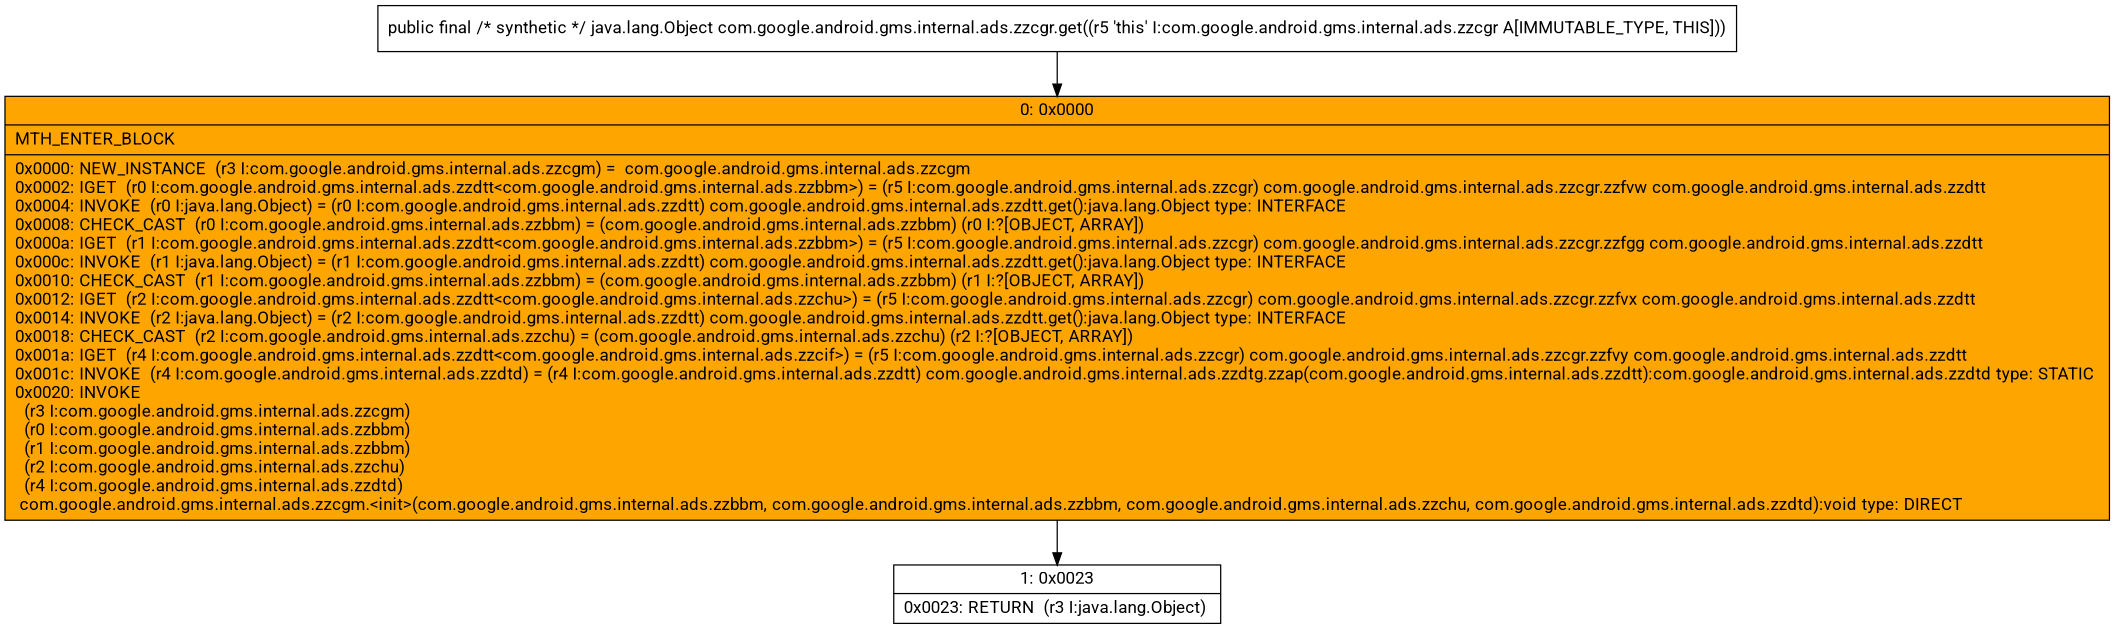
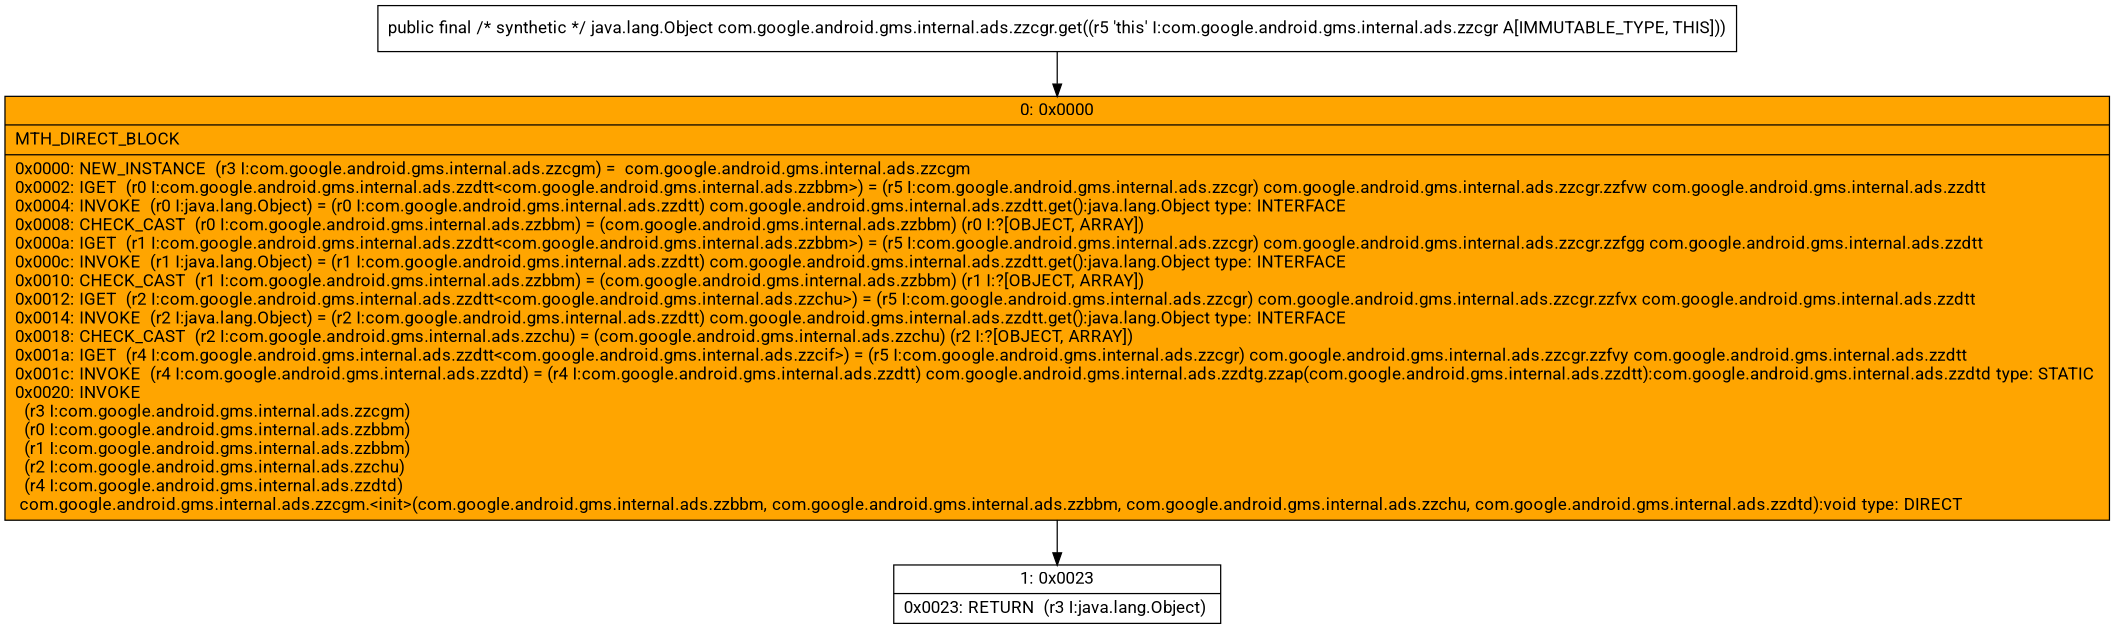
node "0: 0x0000": text "MTH_ENTER_BLOCK" -> "MTH_DIRECT_BLOCK"
